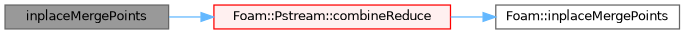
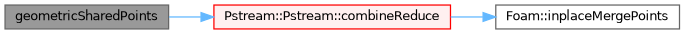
node "inplaceMergePoints": label "inplaceMergePoints" -> "geometricSharedPoints"
node "Foam::Pstream::combineReduce": label "Foam::Pstream::combineReduce" -> "Pstream::Pstream::combineReduce"
